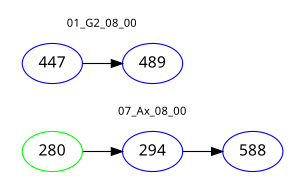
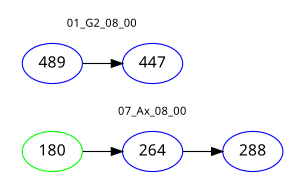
edge "447" -> "489": reversed
node "280": label "280" -> "180"
node "294": label "294" -> "264"
node "588": label "588" -> "288"
